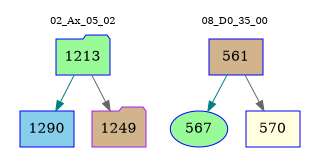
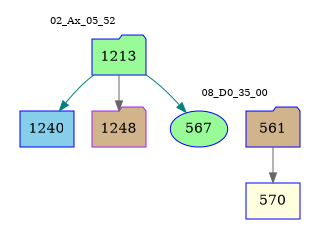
cluster "02_Ax_05_02": label "02_Ax_05_02" -> "02_Ax_05_52"
node "561": shape box -> folder
edge "561" -> "567": now "1213" -> "567"
node "1290": label "1290" -> "1240"
node "1249": label "1249" -> "1248"
